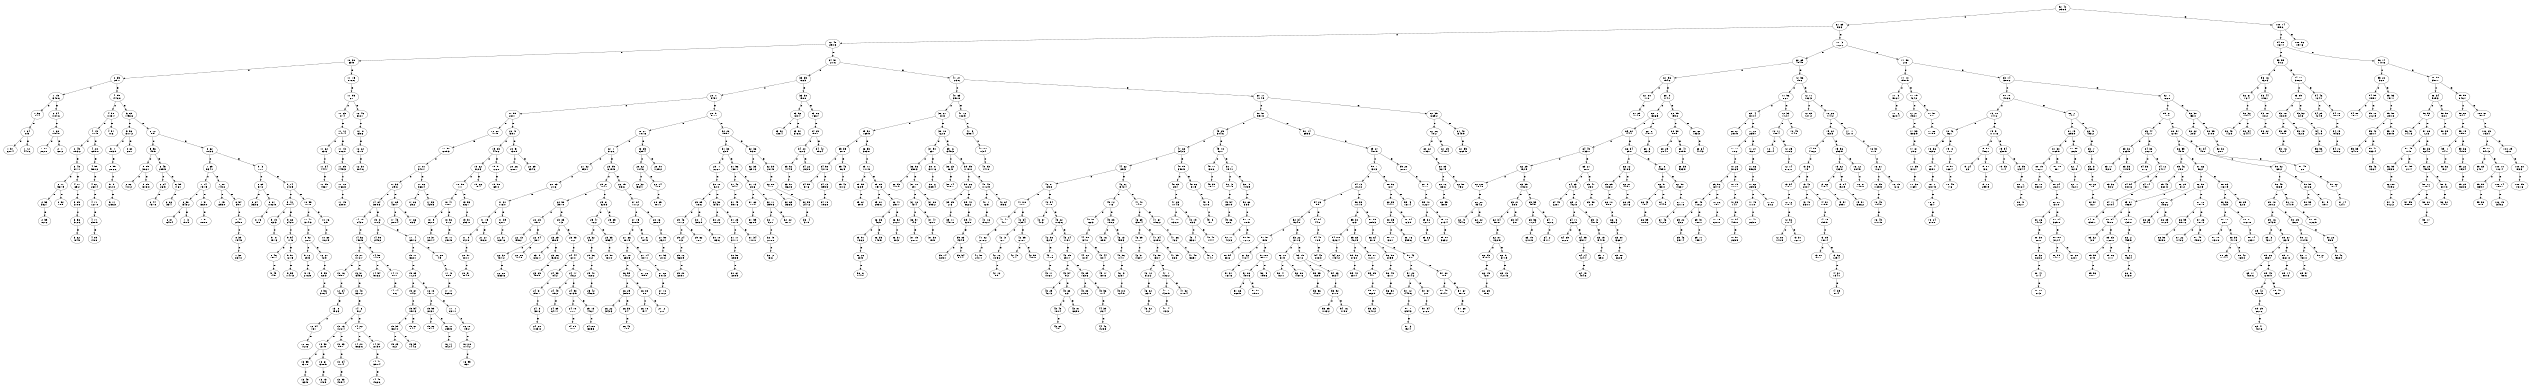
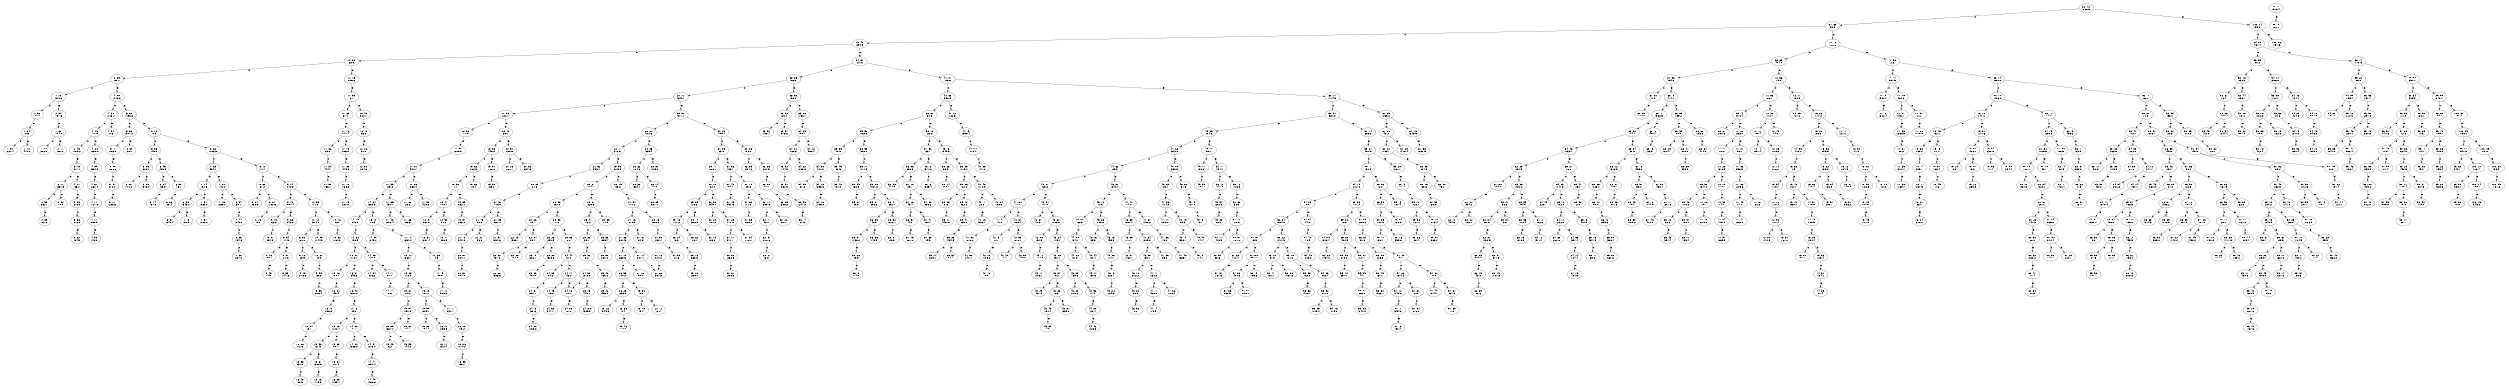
edge "79  95 -234.4" -> "80   1 -516.4": removed, label "R"
node "10  55 -144.9": added
edge "24  77 -46.2" -> "24  98 -273.5": now "24  77 -46.2" -> "24  78 -71.7"
edge "27  68 301.3" -> "27  72 370.2": reversed
